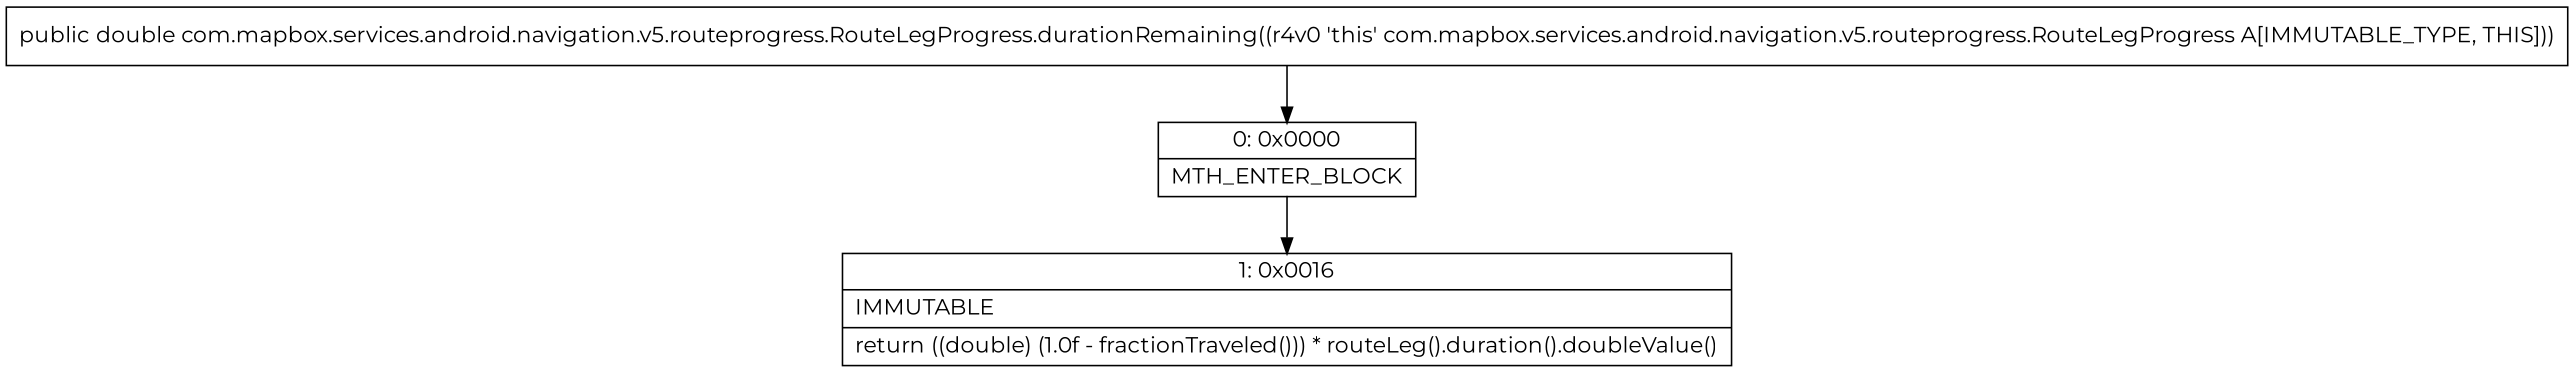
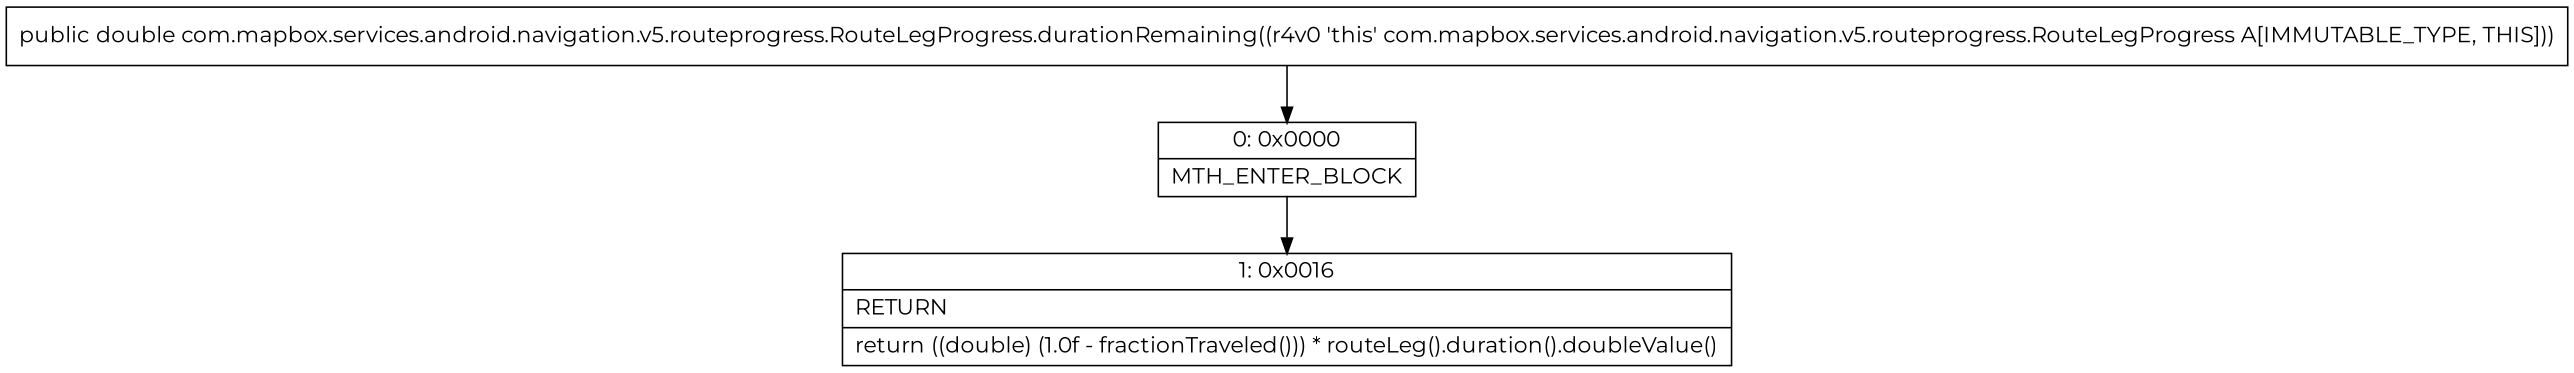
node "1: 0x0016": text "IMMUTABLE" -> "RETURN"
